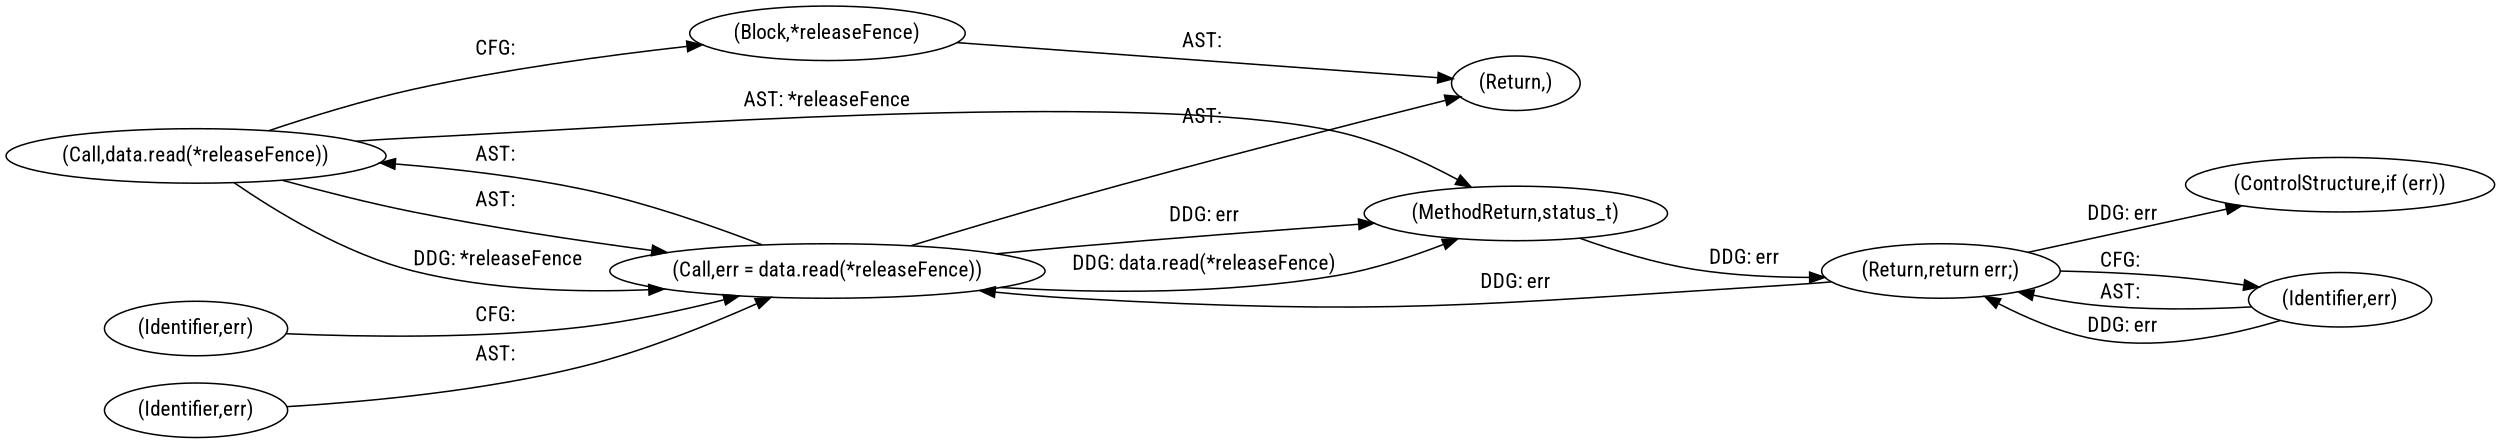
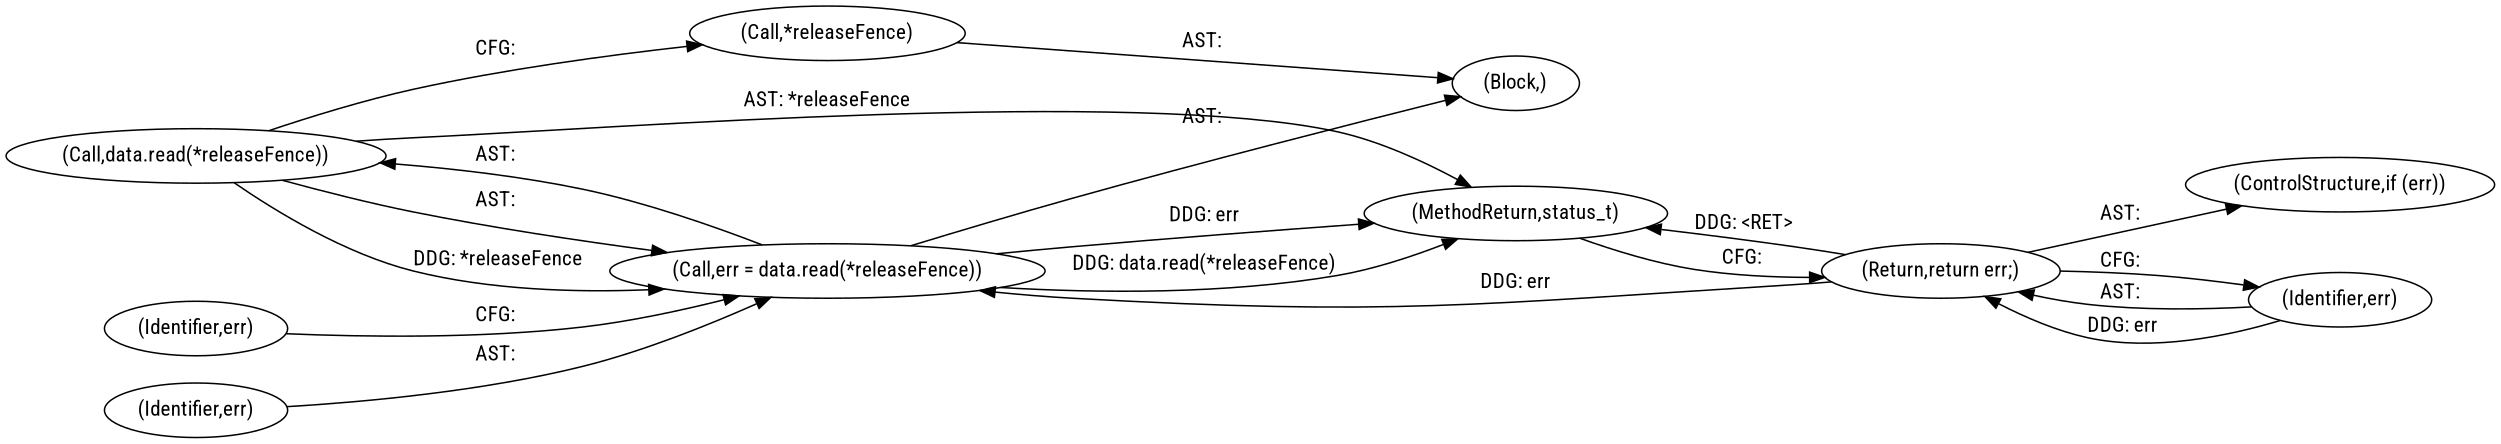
node "(Block,*releaseFence)": label "(Block,*releaseFence)" -> "(Call,*releaseFence)"
node "(Return,)": label "(Return,)" -> "(Block,)"
edge "(Return,return err;)" -> "(ControlStructure,if (err))": label "DDG: err" -> "AST: "
edge "(Return,return err;)" -> "(MethodReturn,status_t)": added, label "DDG: <RET>"
edge "(MethodReturn,status_t)" -> "(Return,return err;)": label "DDG: err" -> "CFG: "
